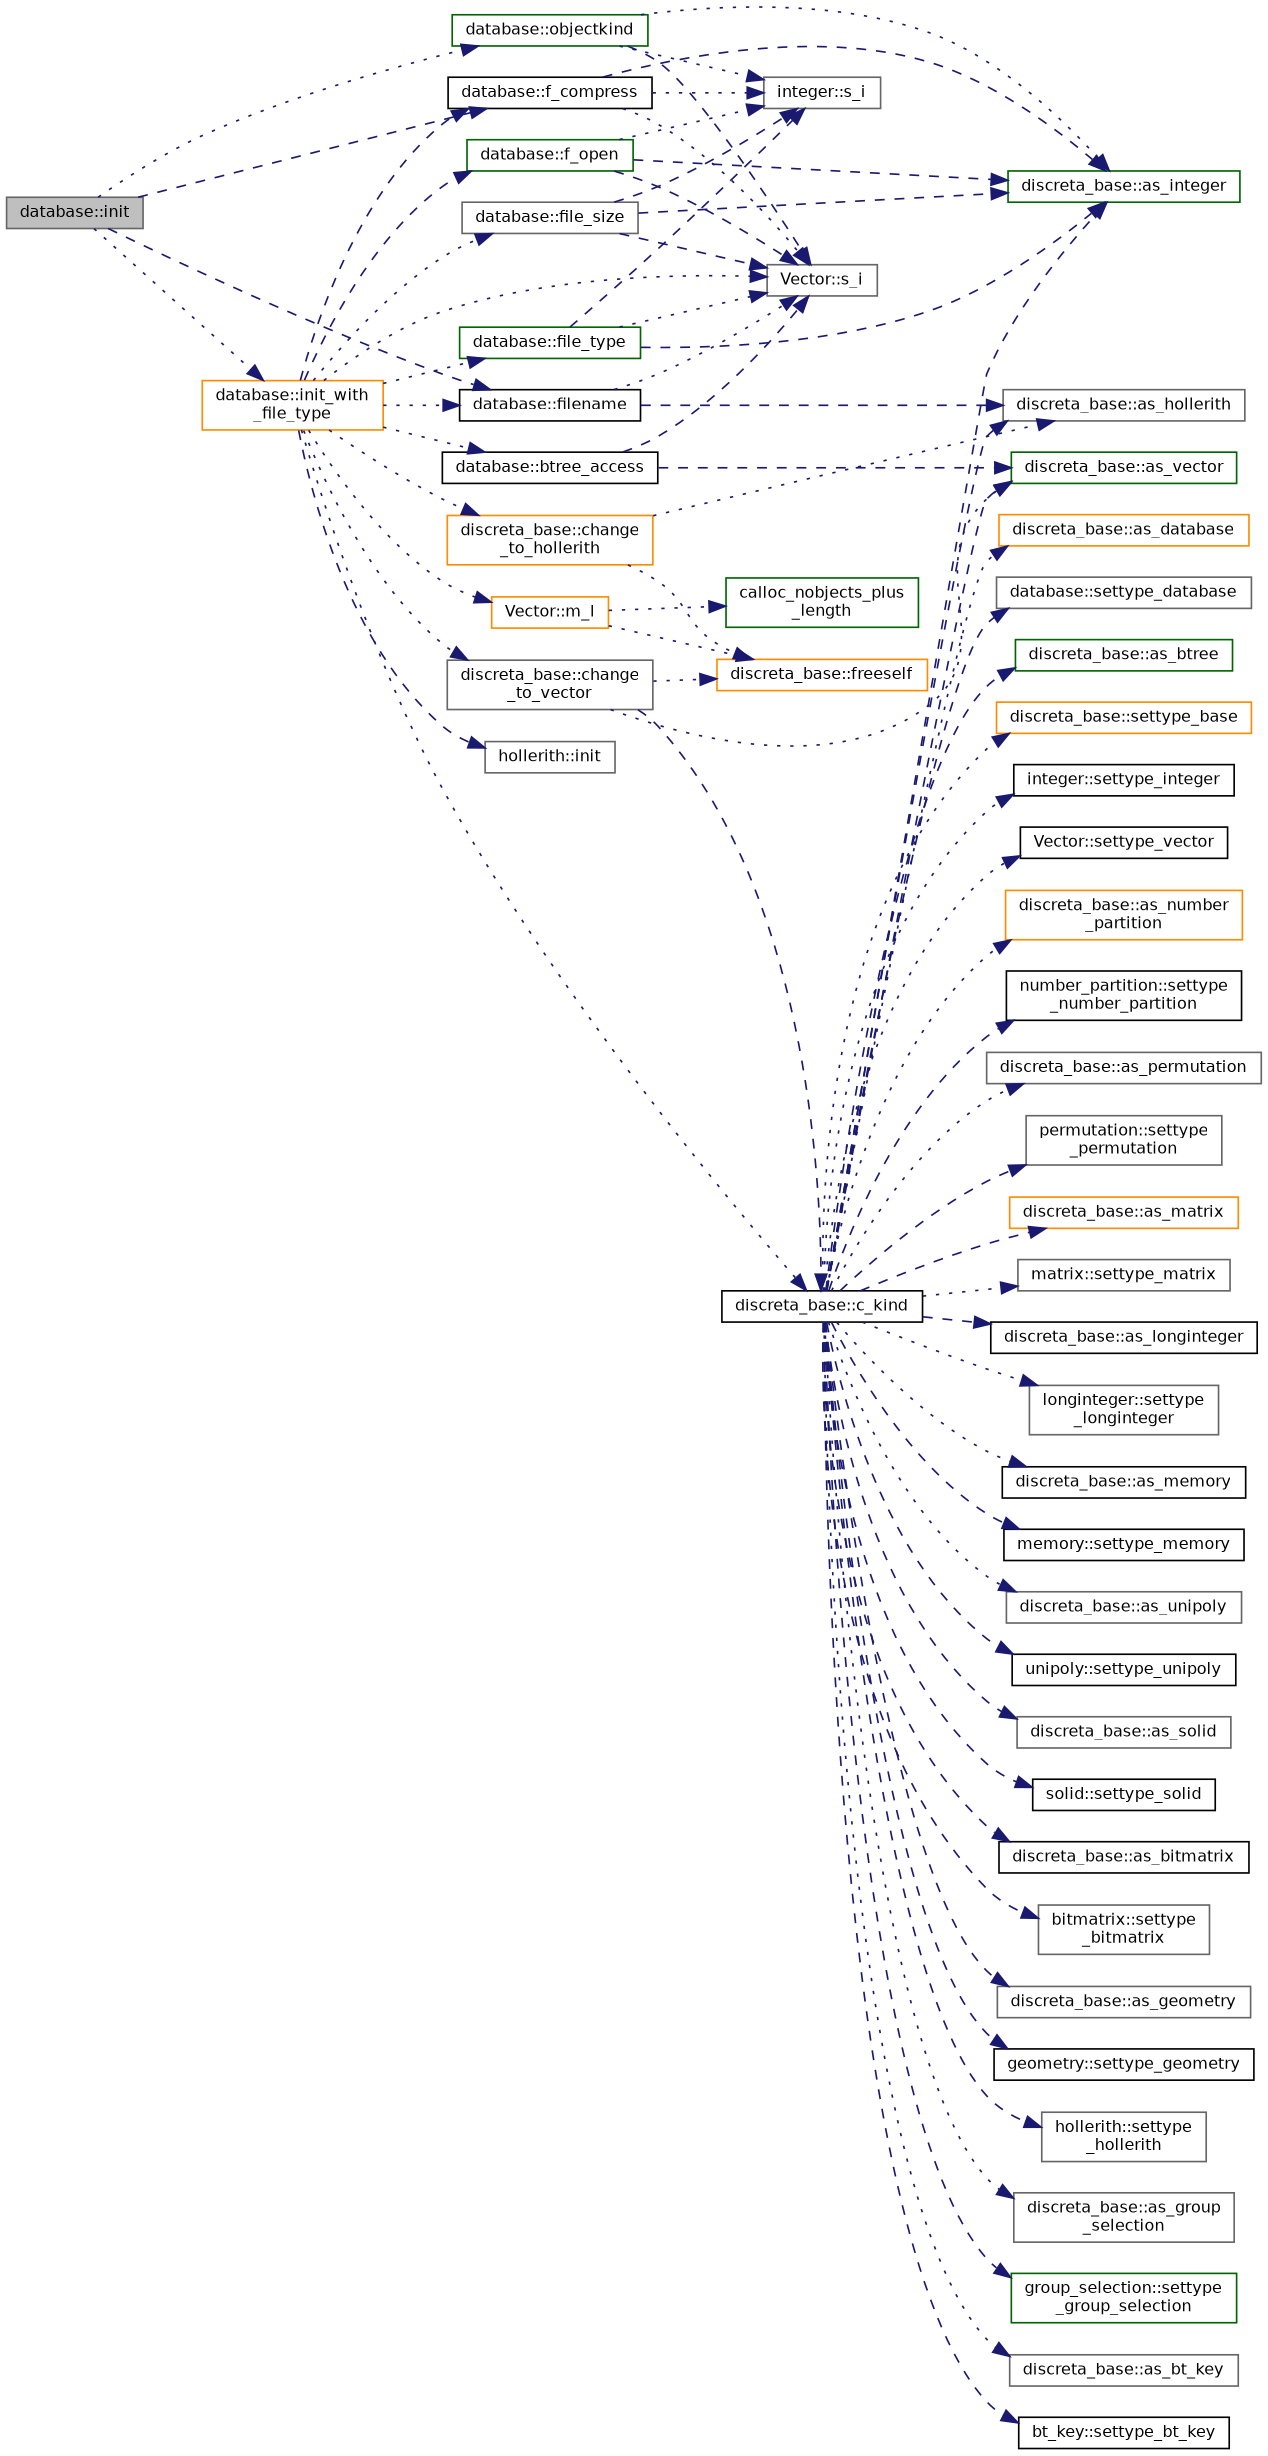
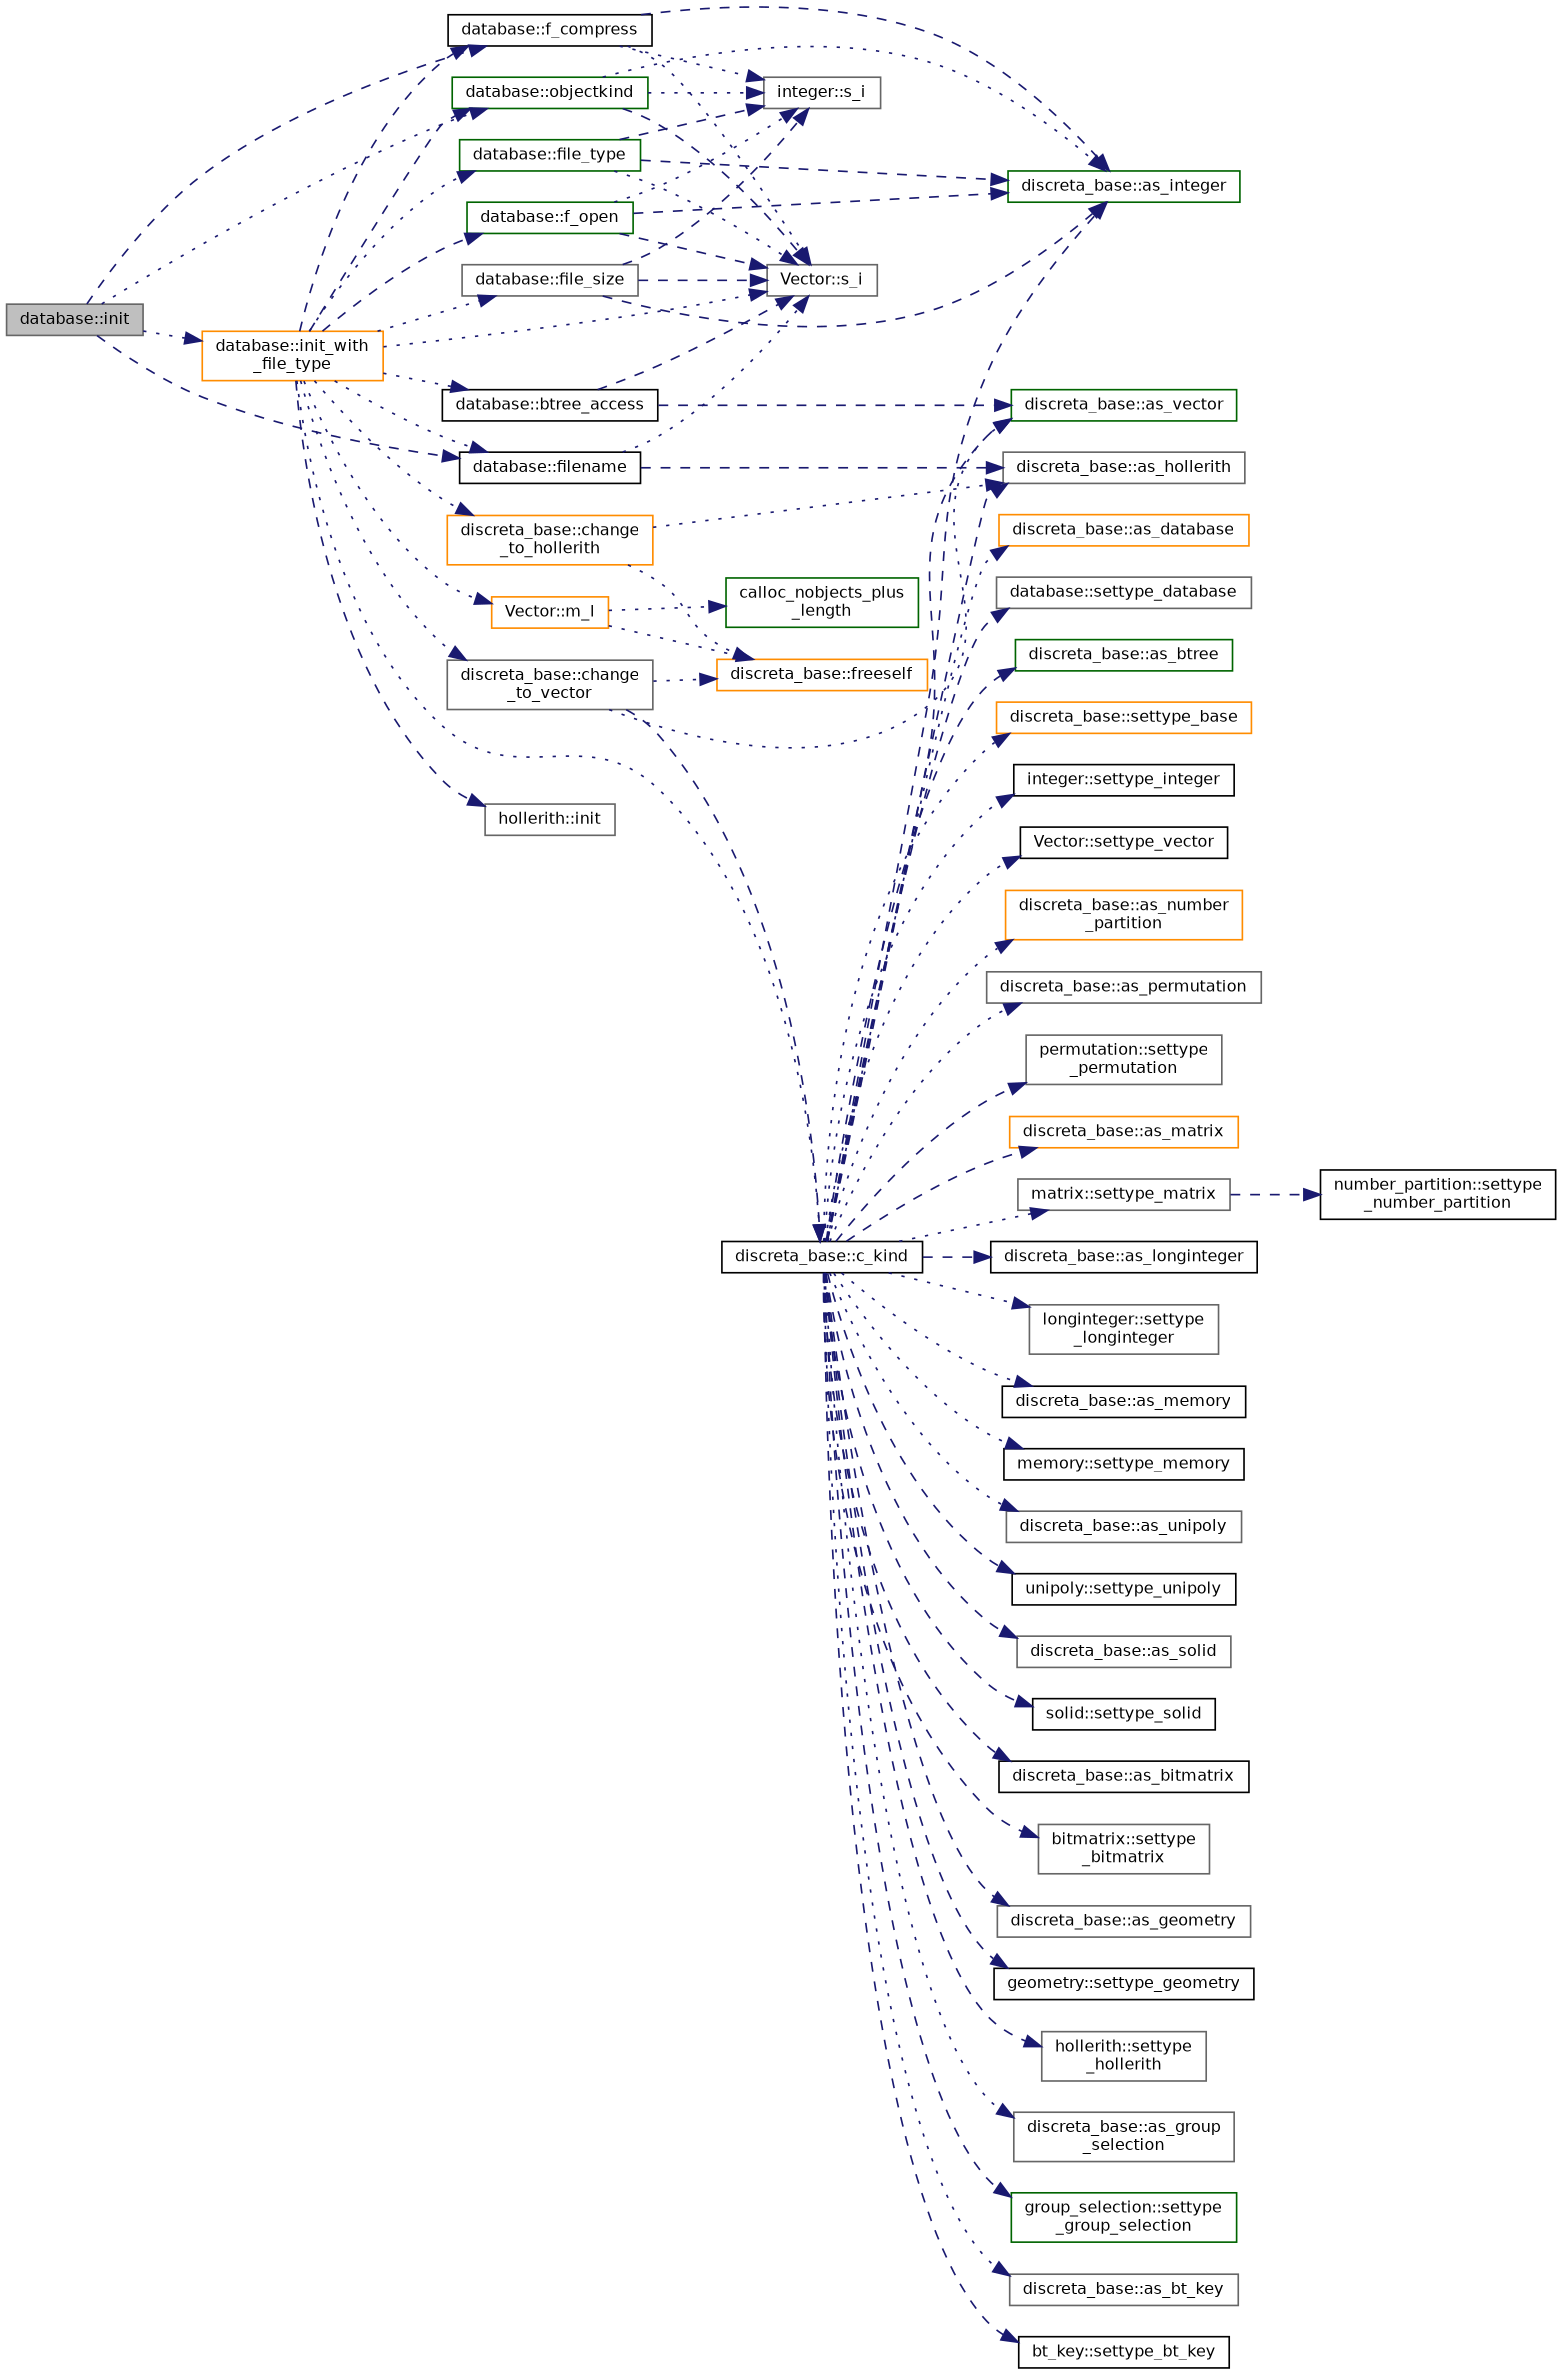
edge "database::init_with _file_type" -> "database::objectkind": added
edge "discreta_base::c_kind" -> "number_partition::settype _number_partition": now "matrix::settype_matrix" -> "number_partition::settype _number_partition"
edge "discreta_base::c_kind" -> "memory::settype_memory": style dashed -> dotted
